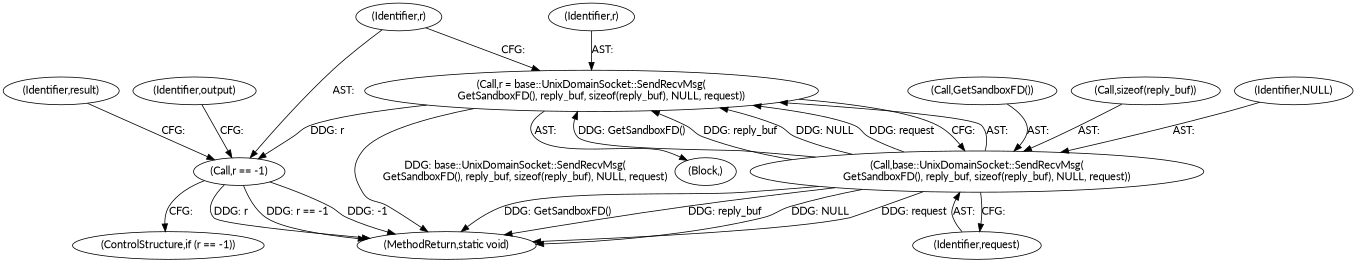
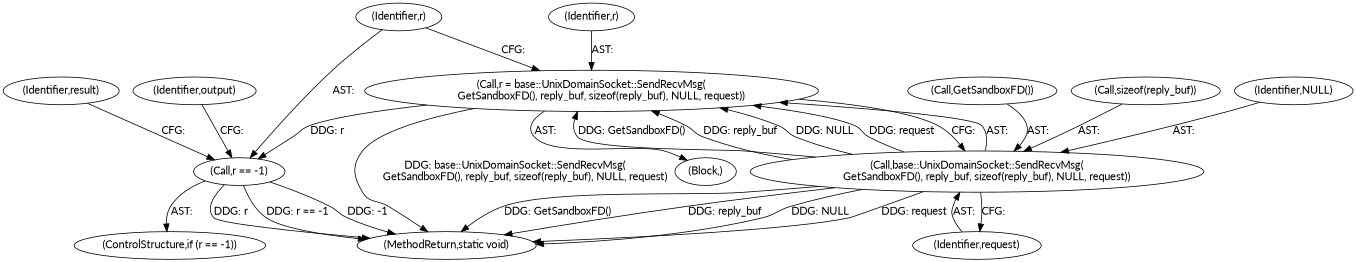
edge "(Call,r == -1)" -> "(ControlStructure,if (r == -1))": label "CFG: " -> "AST: "
